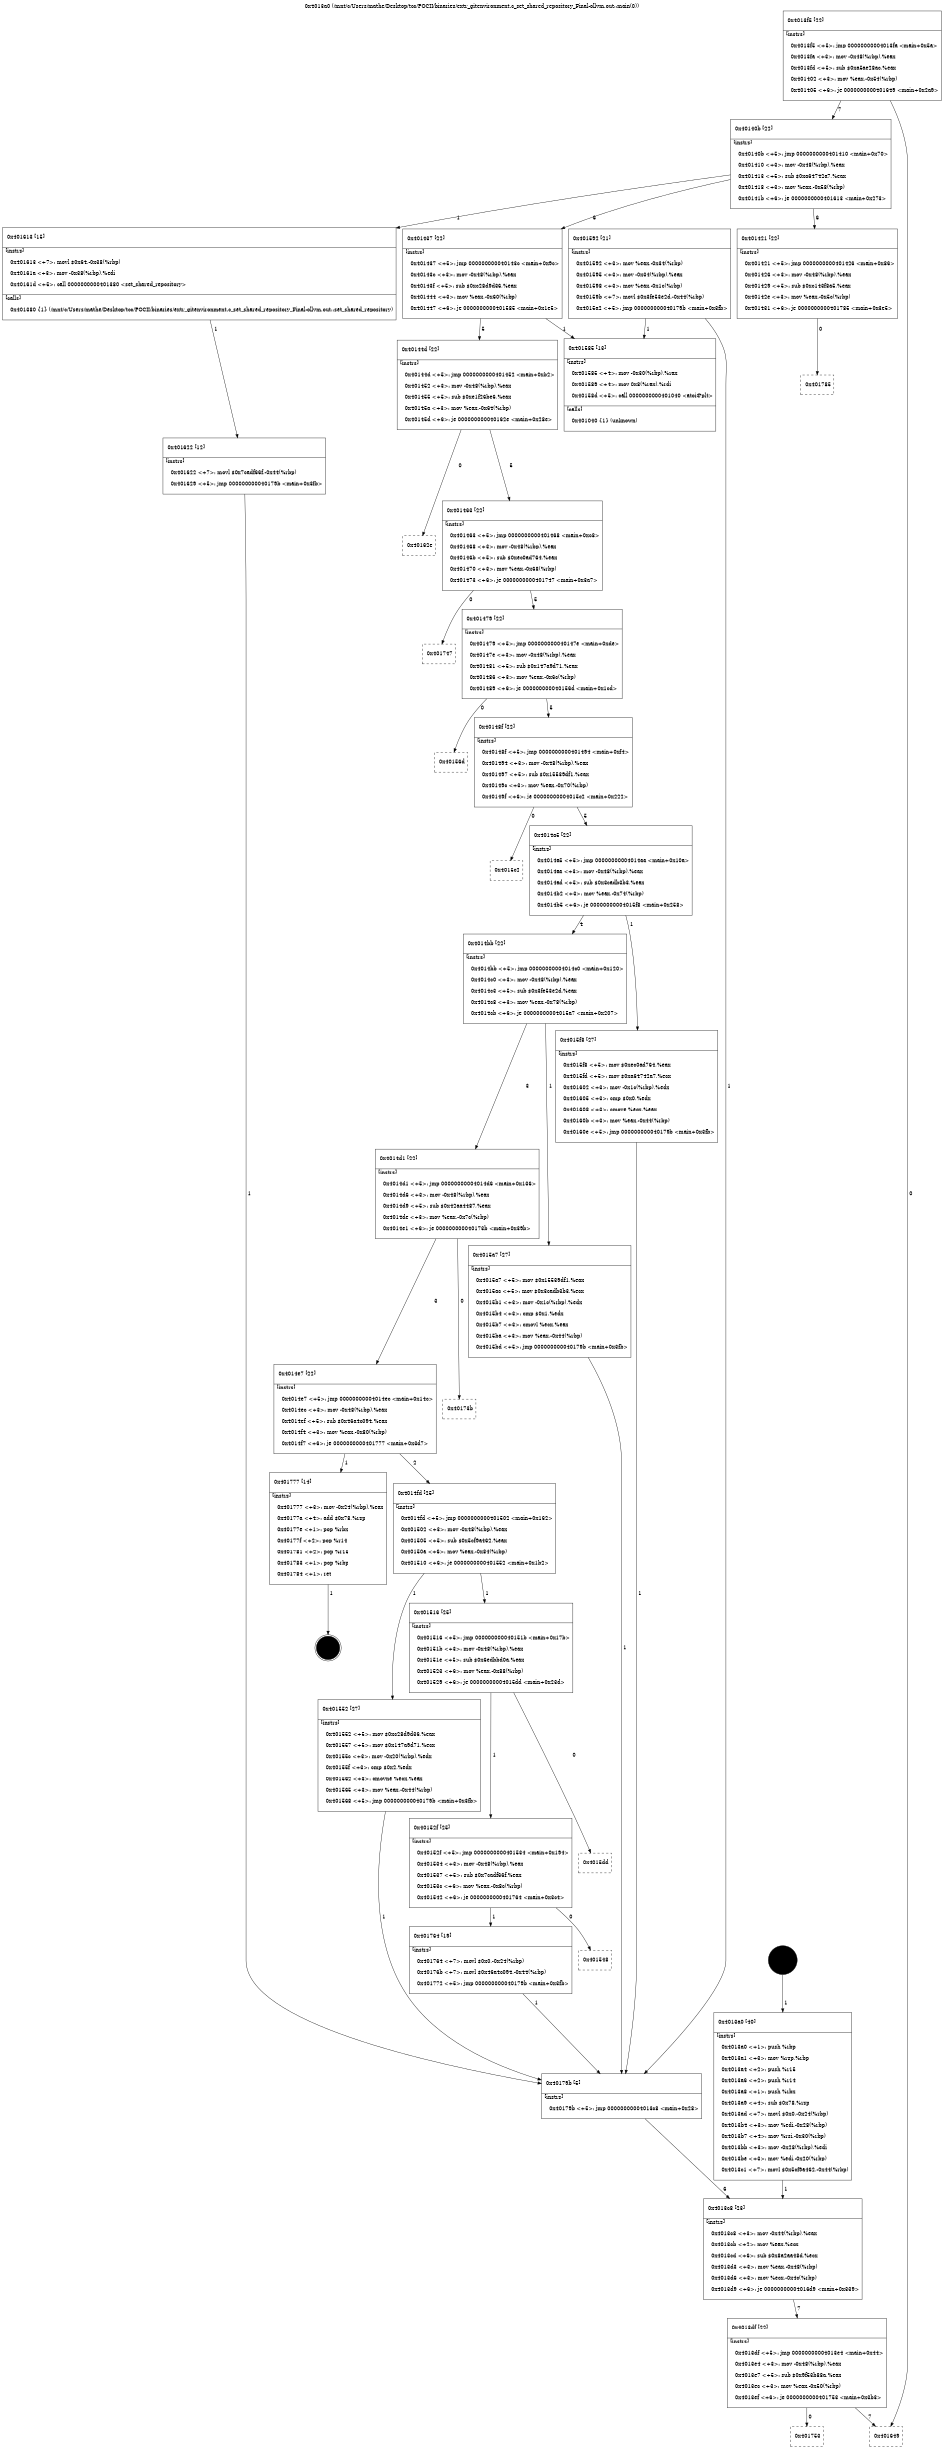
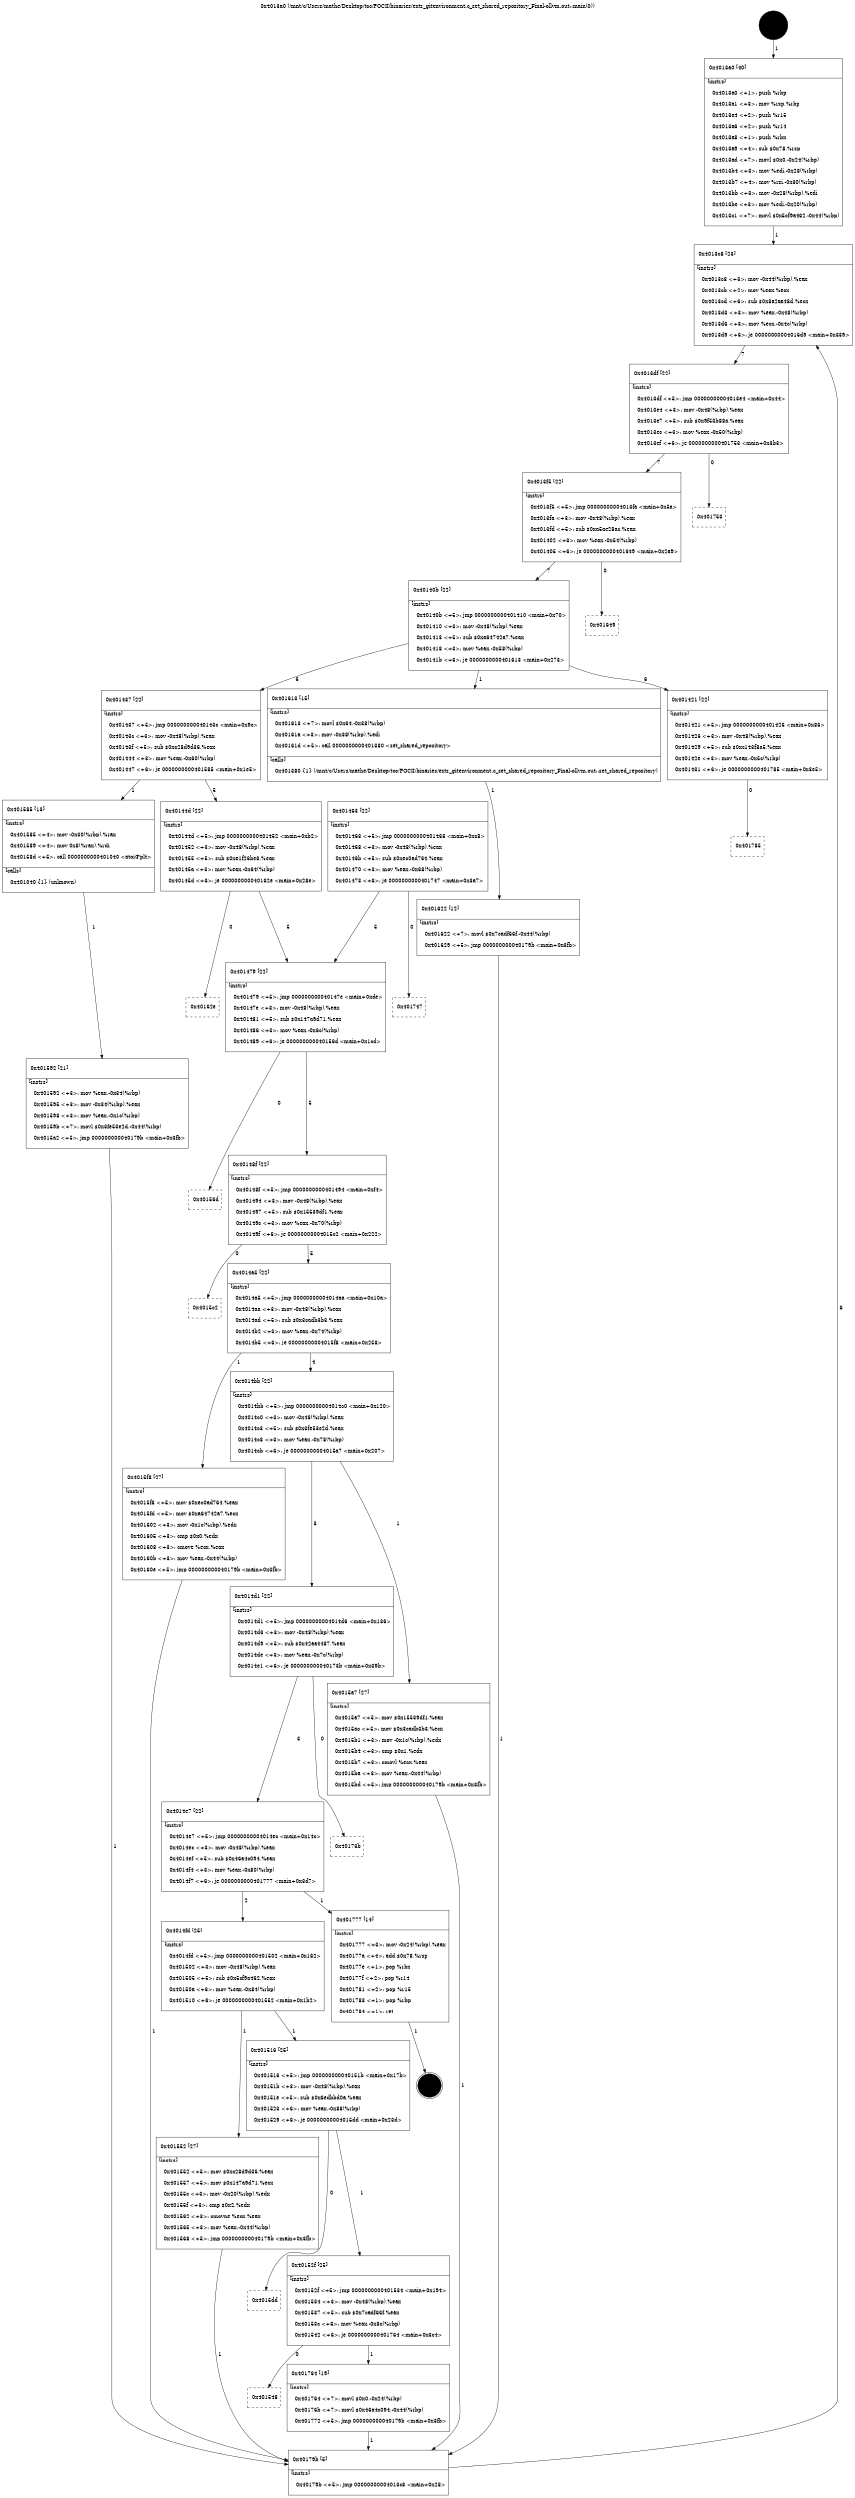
edge "0x401592 [21]" -> "0x401585 [13]": reversed
edge "0x40144d [22]" -> "0x401463 [22]": now "0x40144d [22]" -> "0x401479 [22]"
edge "0x4013df [22]" -> "0x401649": now "0x4013df [22]" -> "0x4013f5 [22]"
